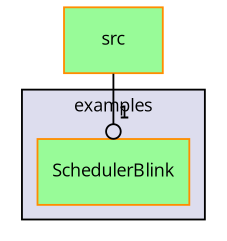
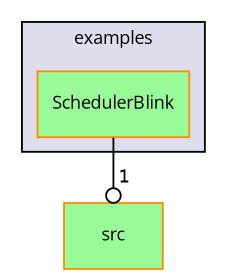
edge "src" -> "SchedulerBlink": reversed
